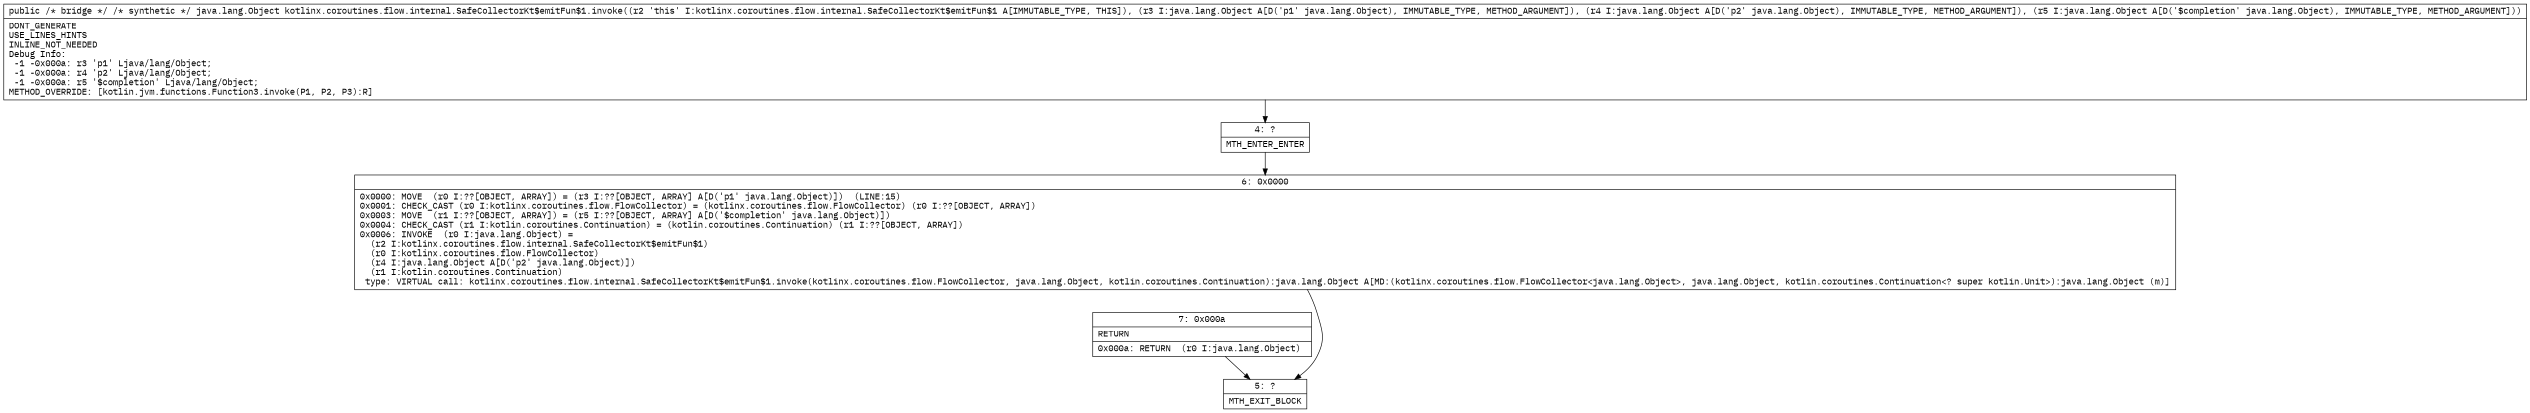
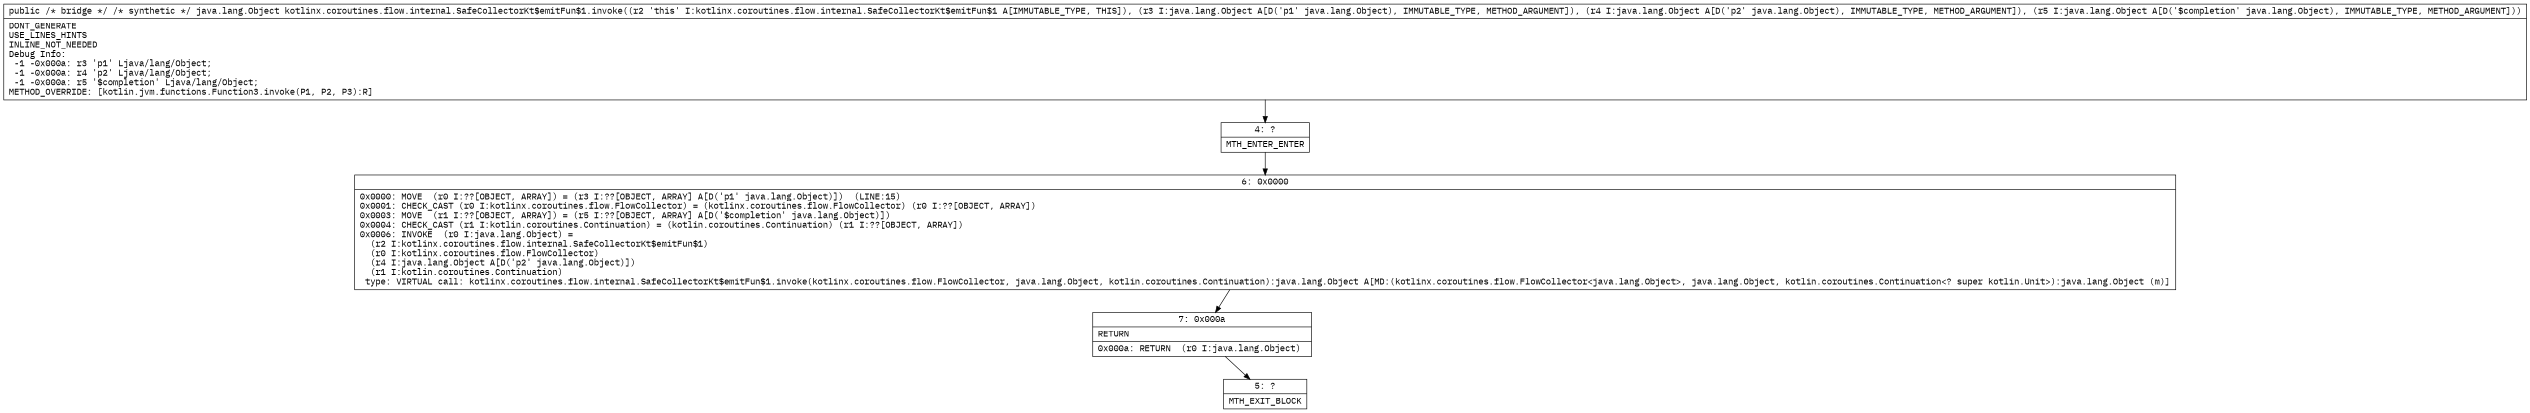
edge "6: 0x0000" -> "5: ?": now "6: 0x0000" -> "7: 0x000a"
